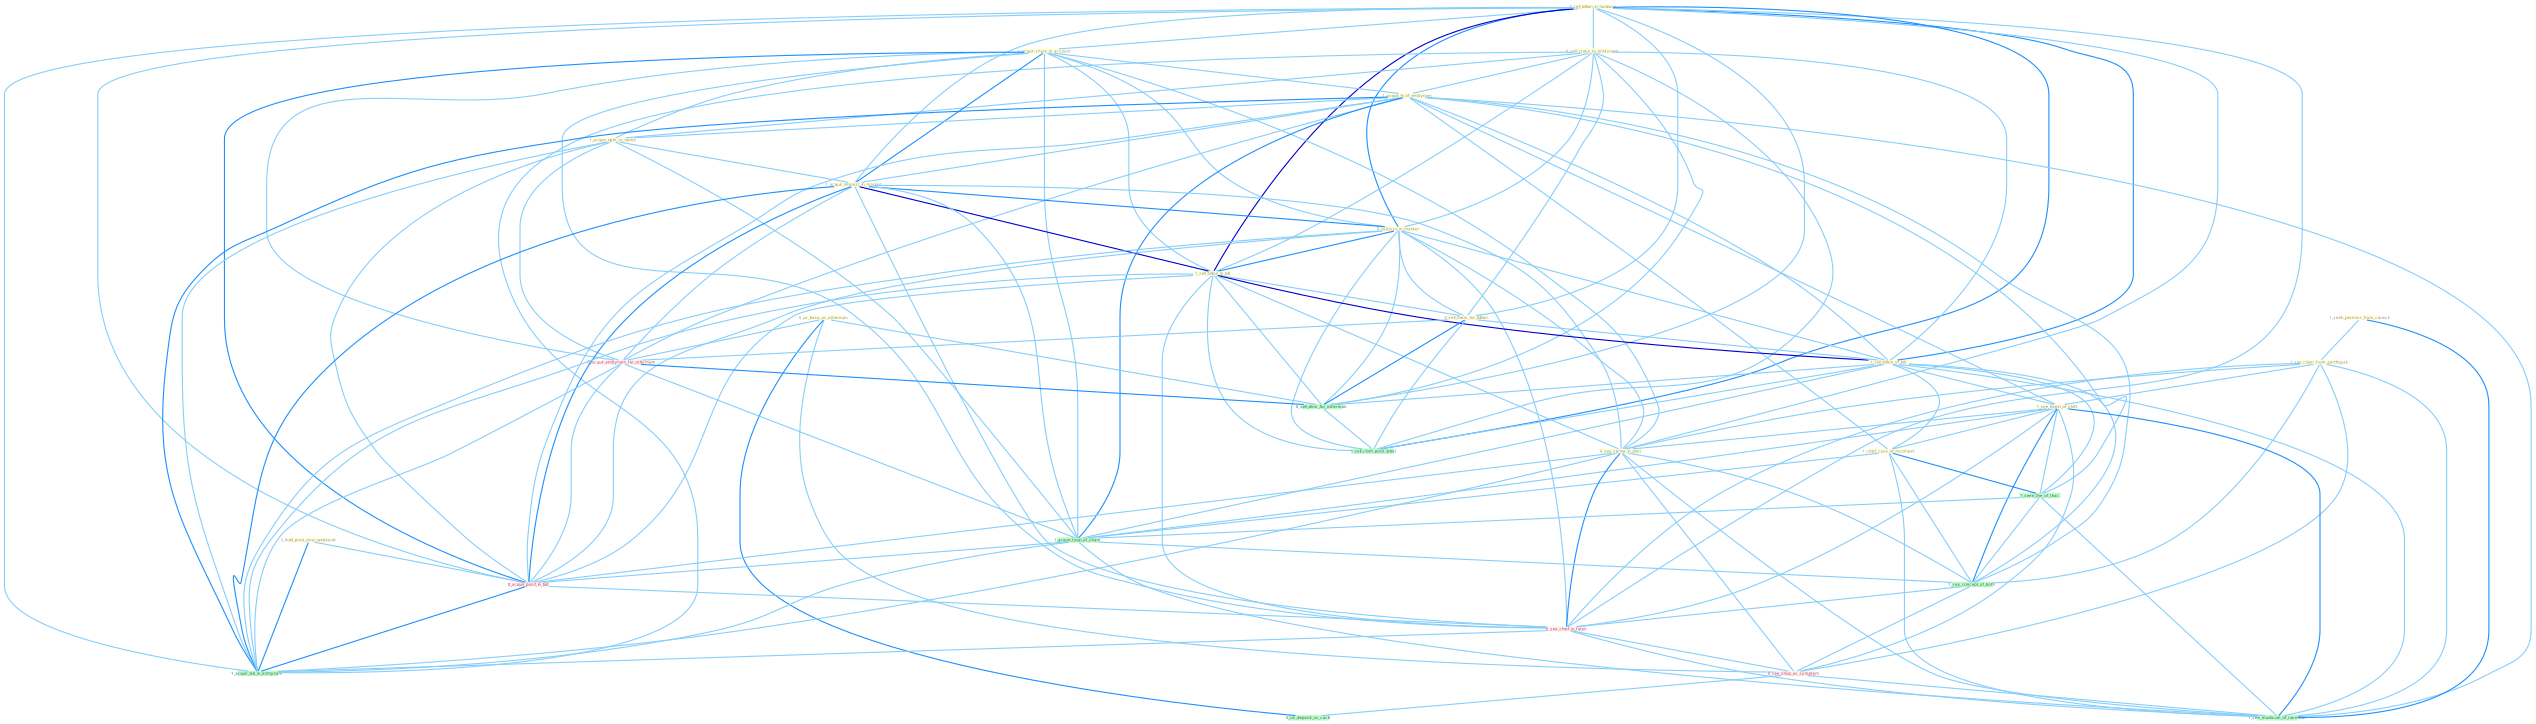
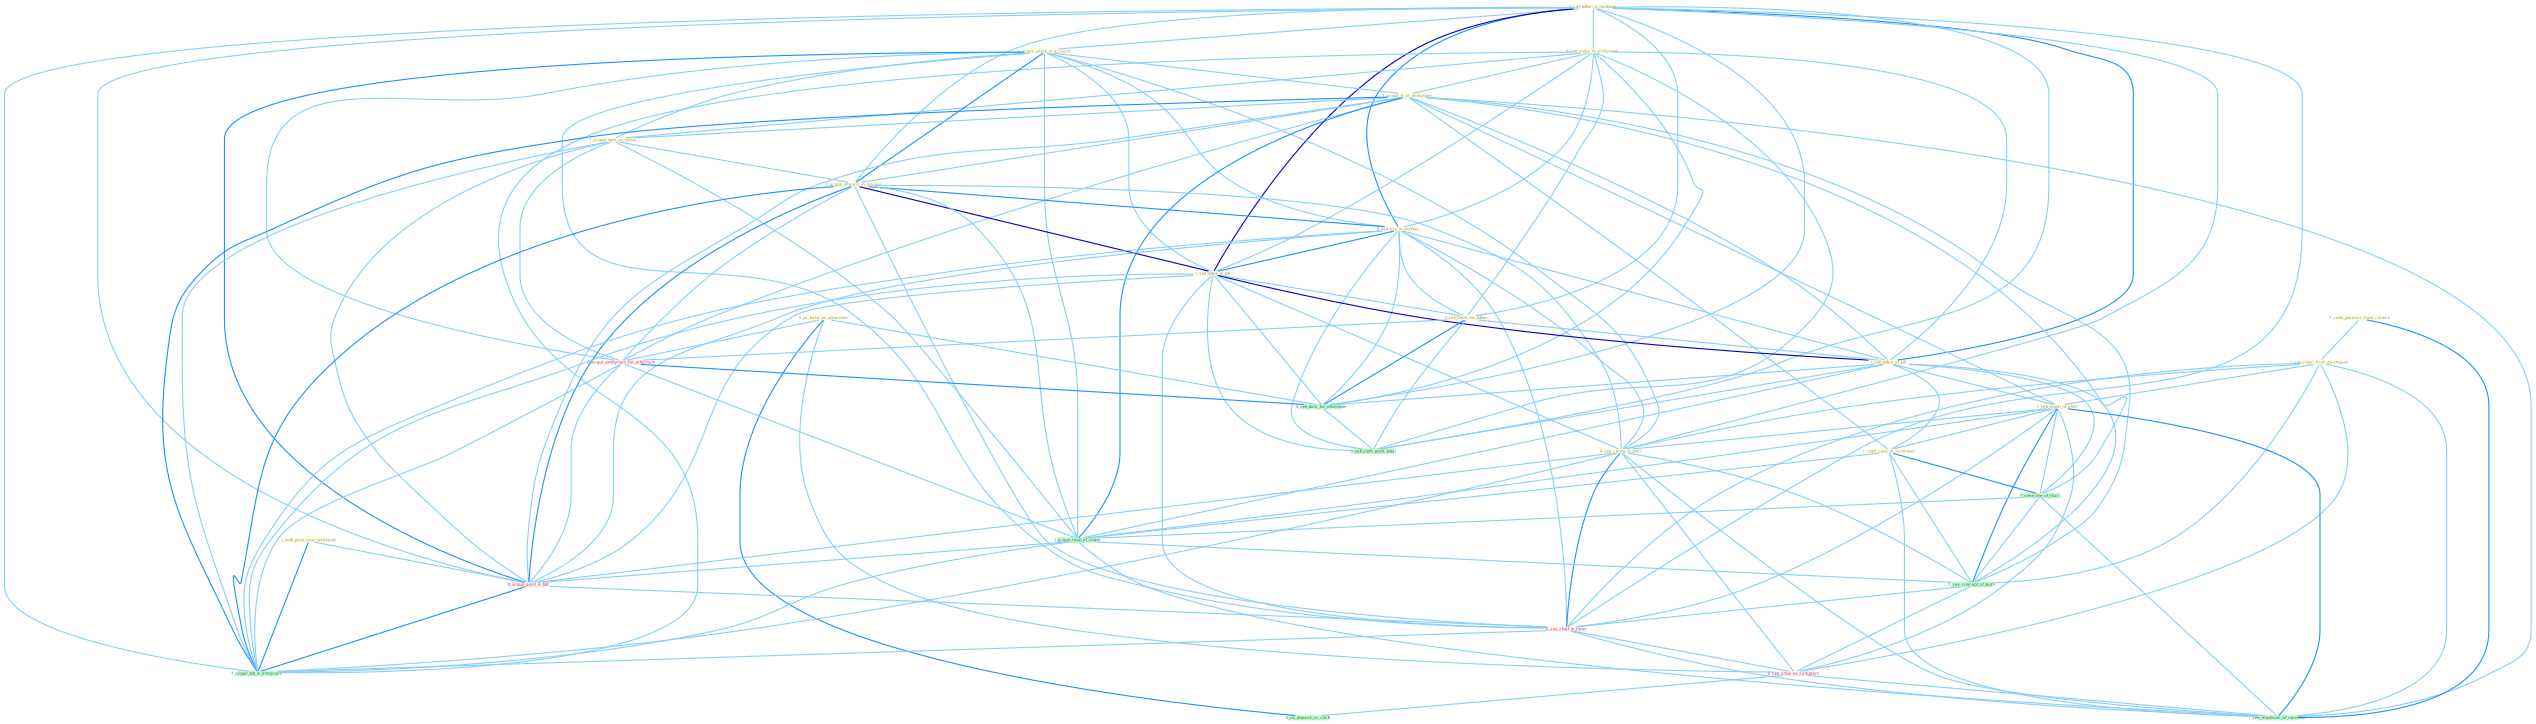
edge "0_sell_billion_in_hardwar" -- "0_sell_cloth_posit_label": color #1e90ff -> #87cefa
edge "1_sell_billion_of_bill" -- "1_see_modicum_of_normalci": removed
